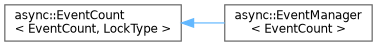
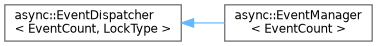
node "async::EventCount < EventCount, LockType >": label "async::EventCount < EventCount, LockType >" -> "async::EventDispatcher < EventCount, LockType >"
